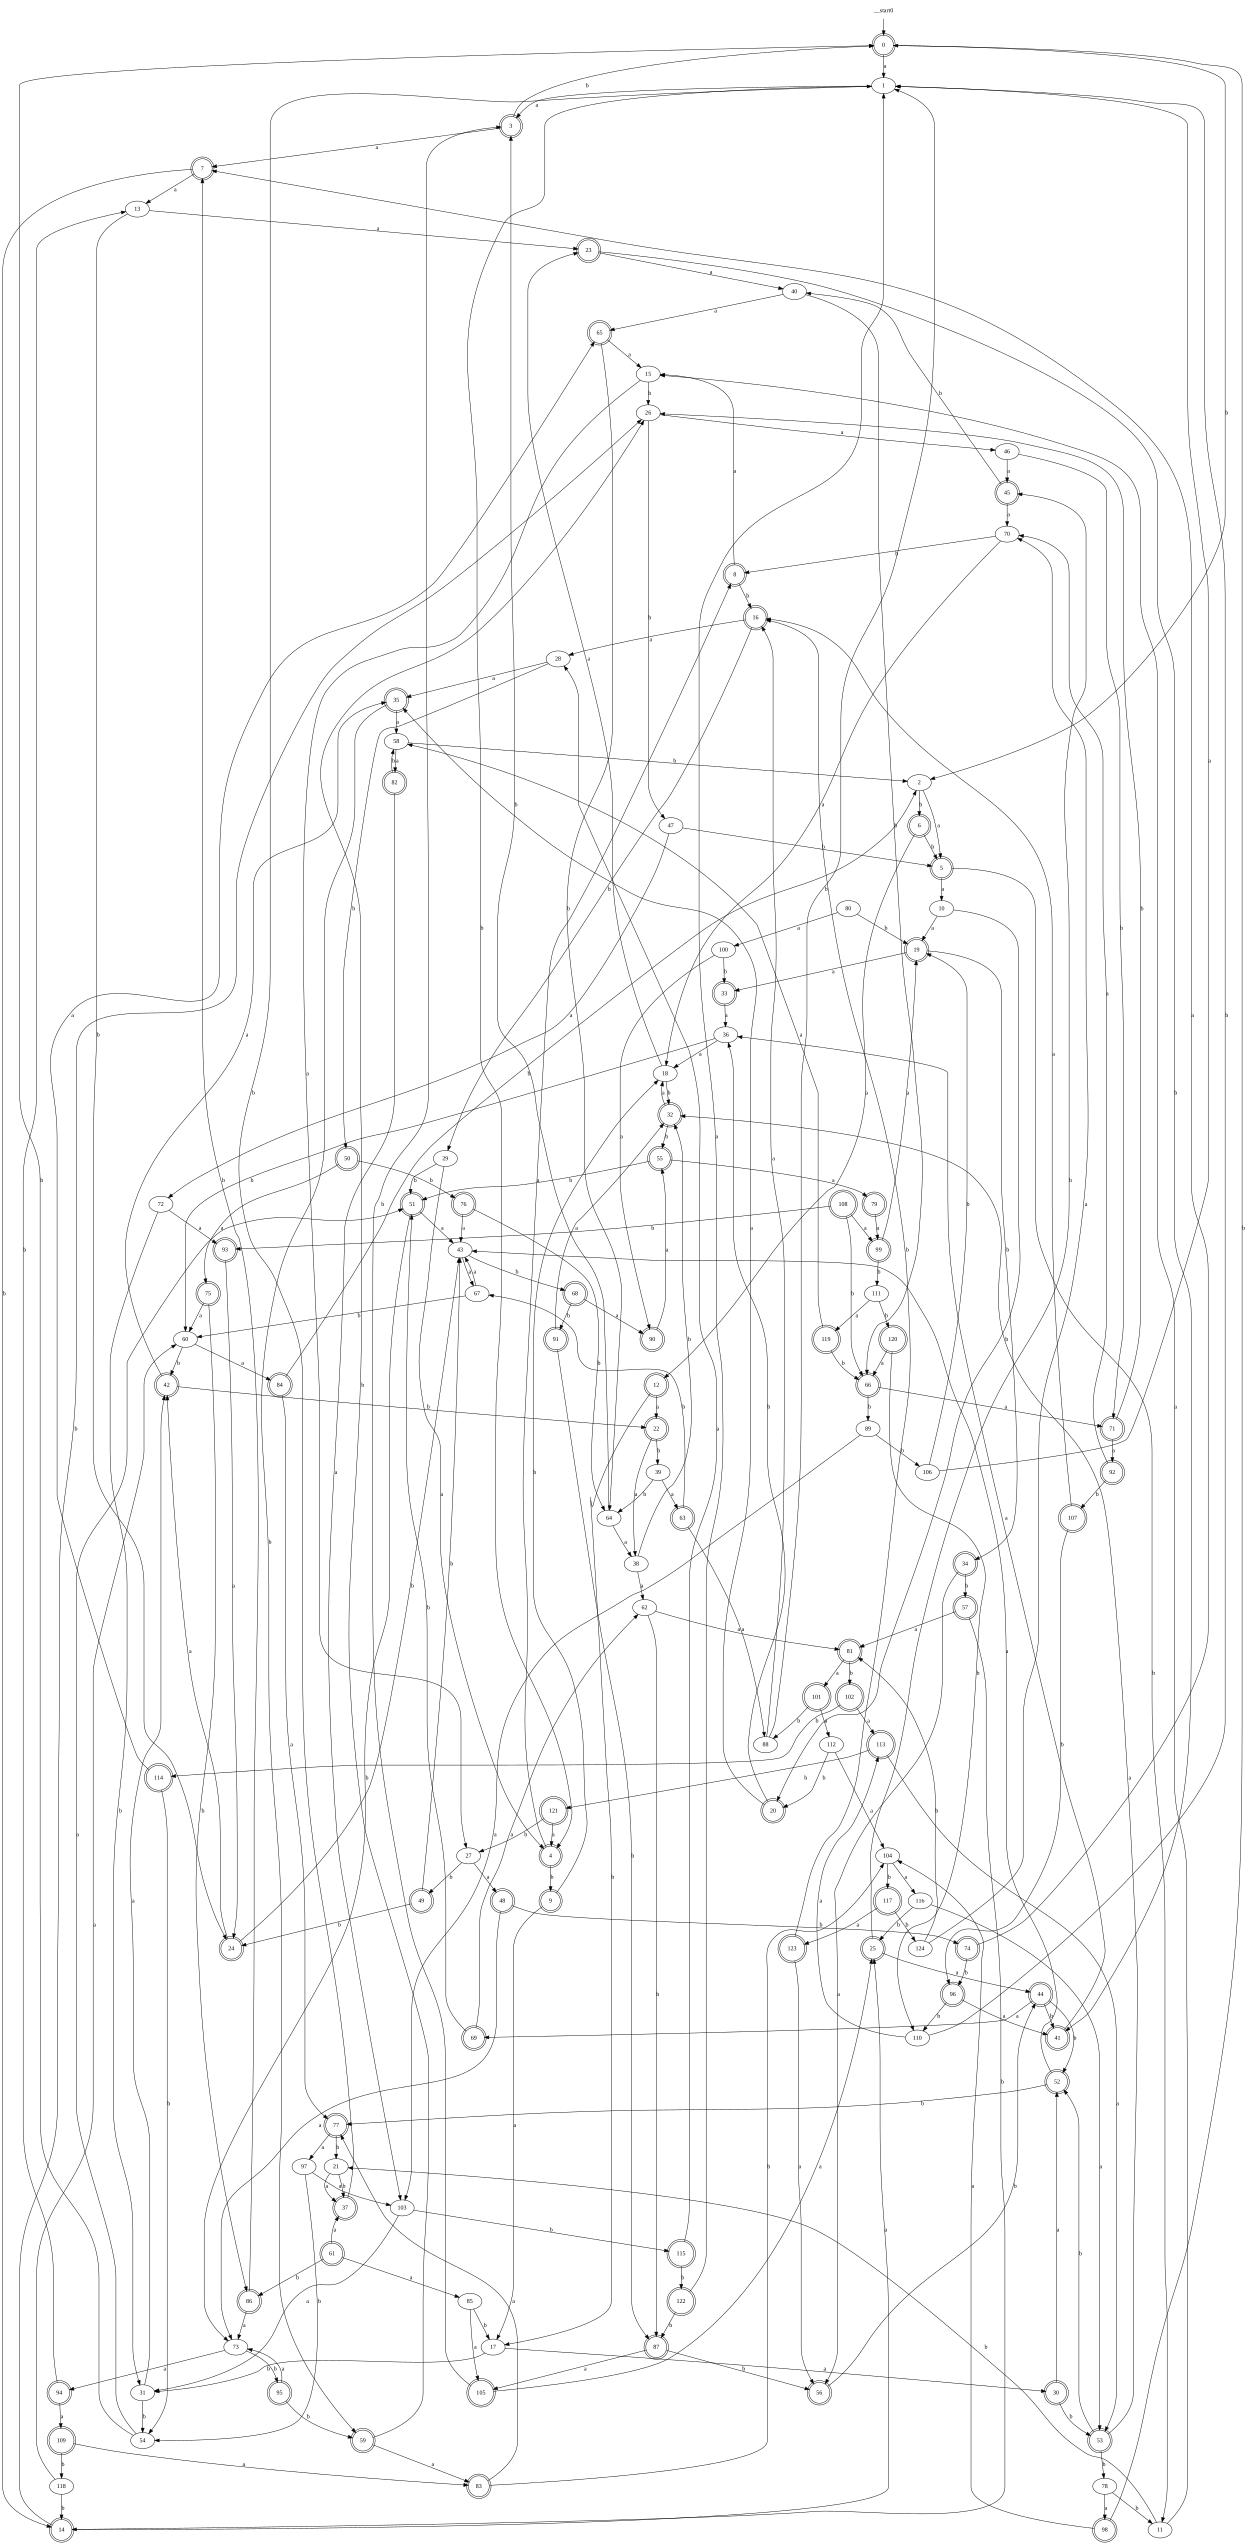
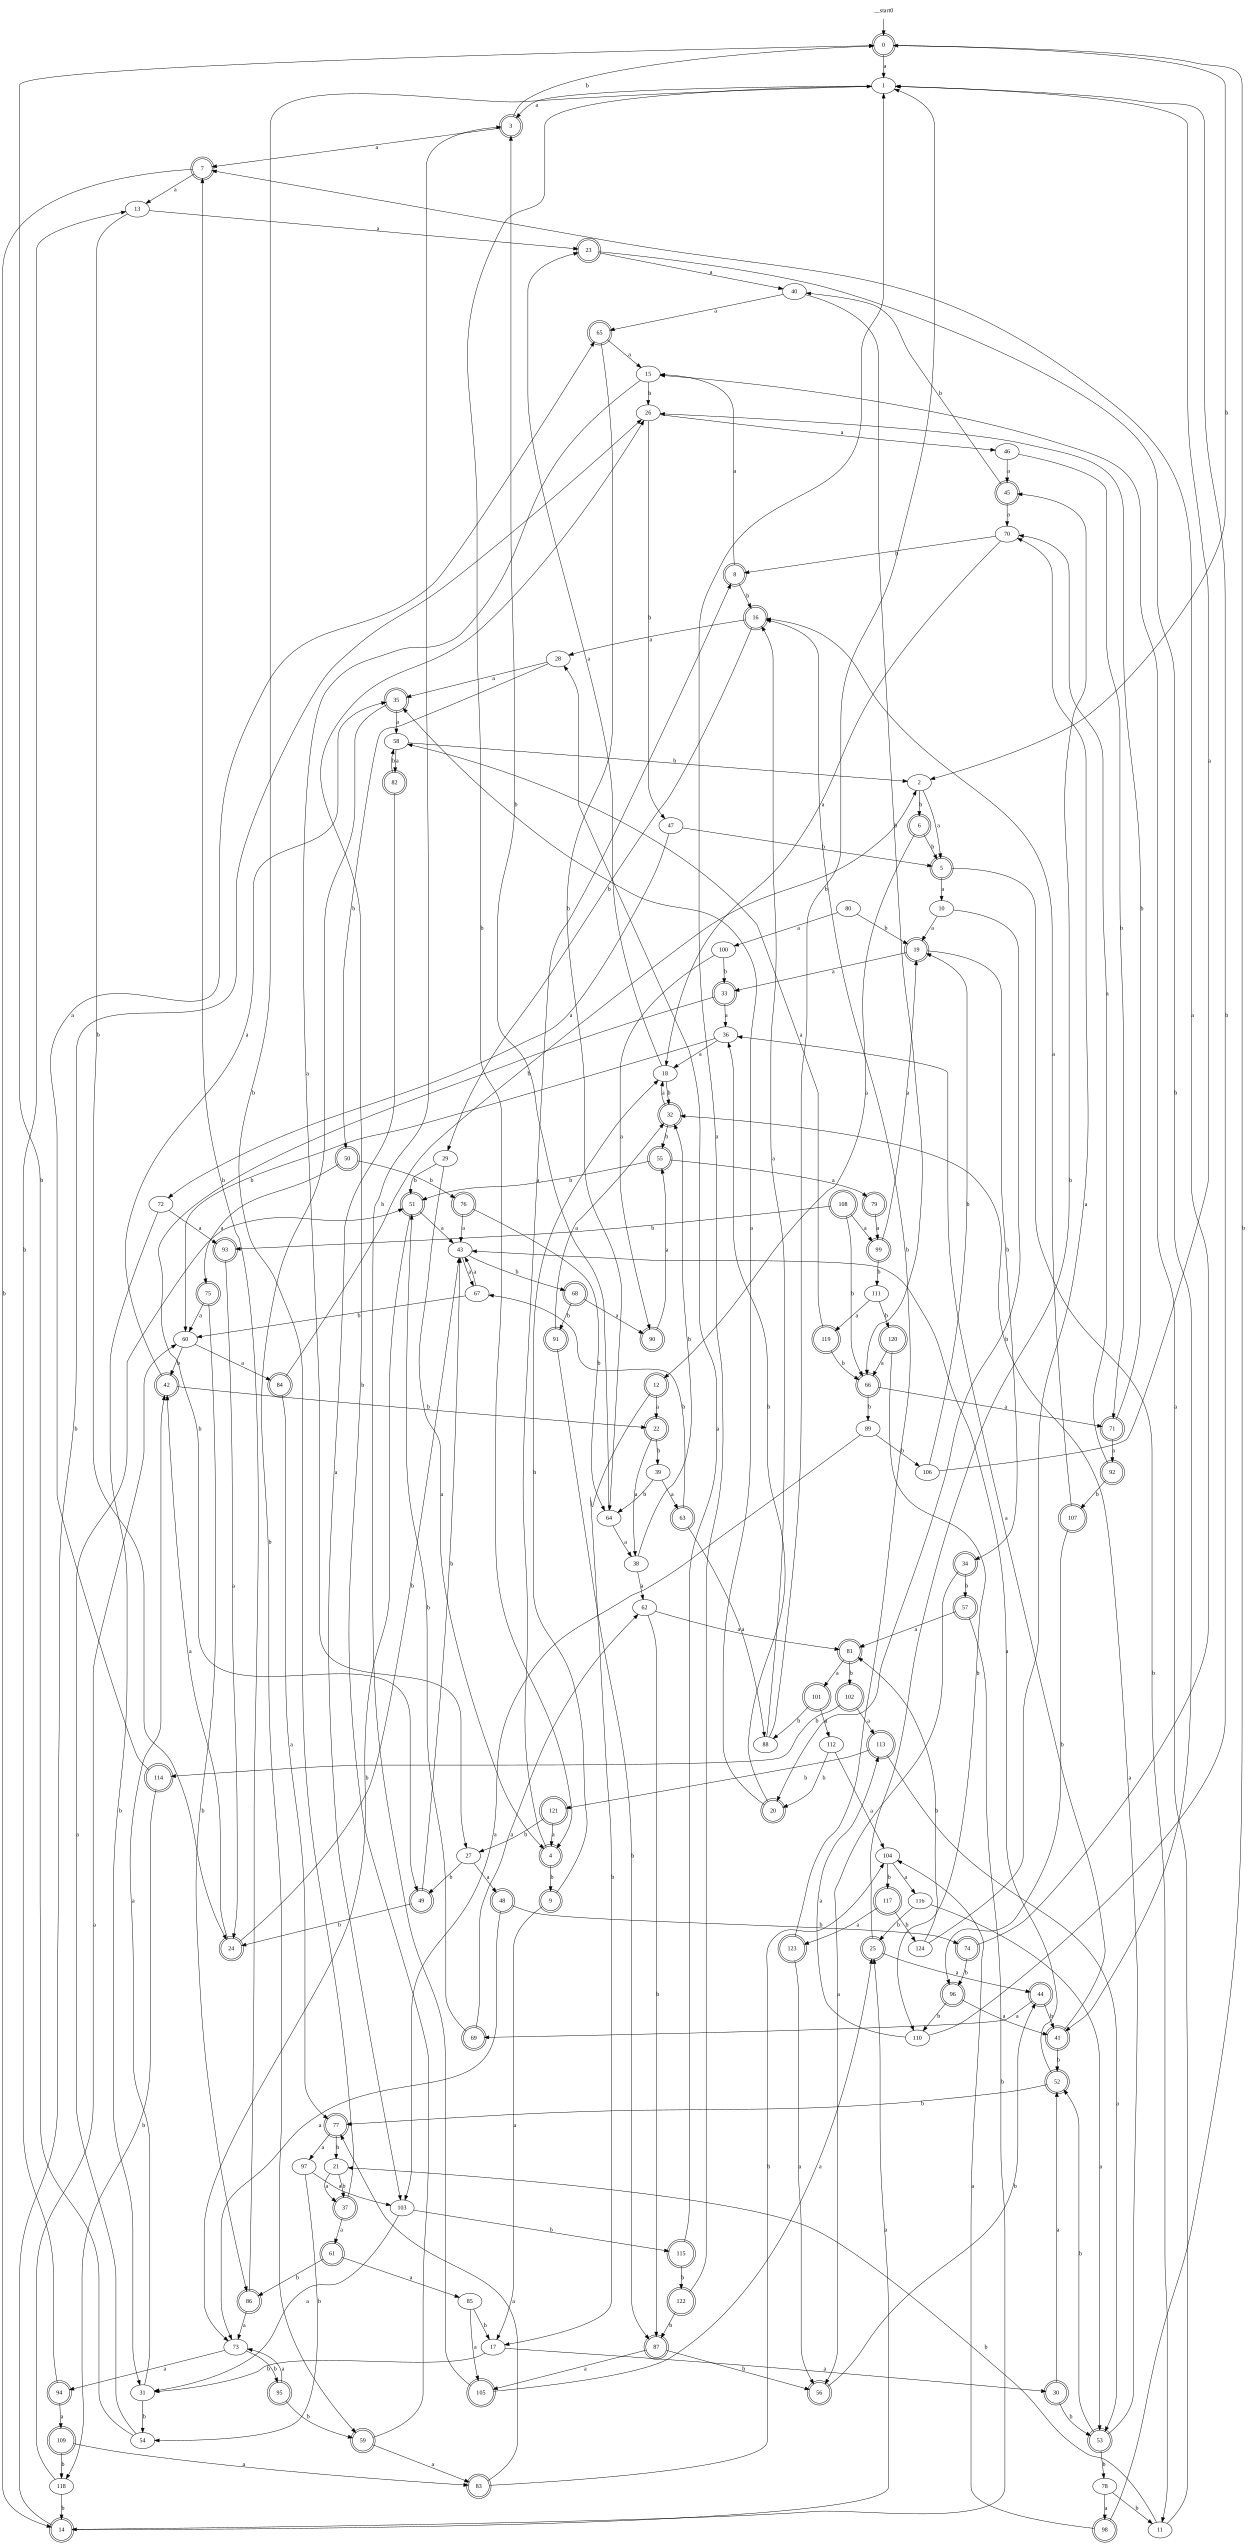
edge "33" -> "49": added, label "b"
edge "44" -> "52": now "41" -> "52"
edge "114" -> "54": now "114" -> "118"
edge "61" -> "37": reversed
